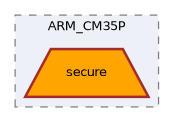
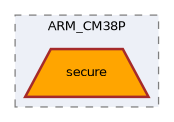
cluster "ARM_CM35P": label "ARM_CM35P" -> "ARM_CM38P"
